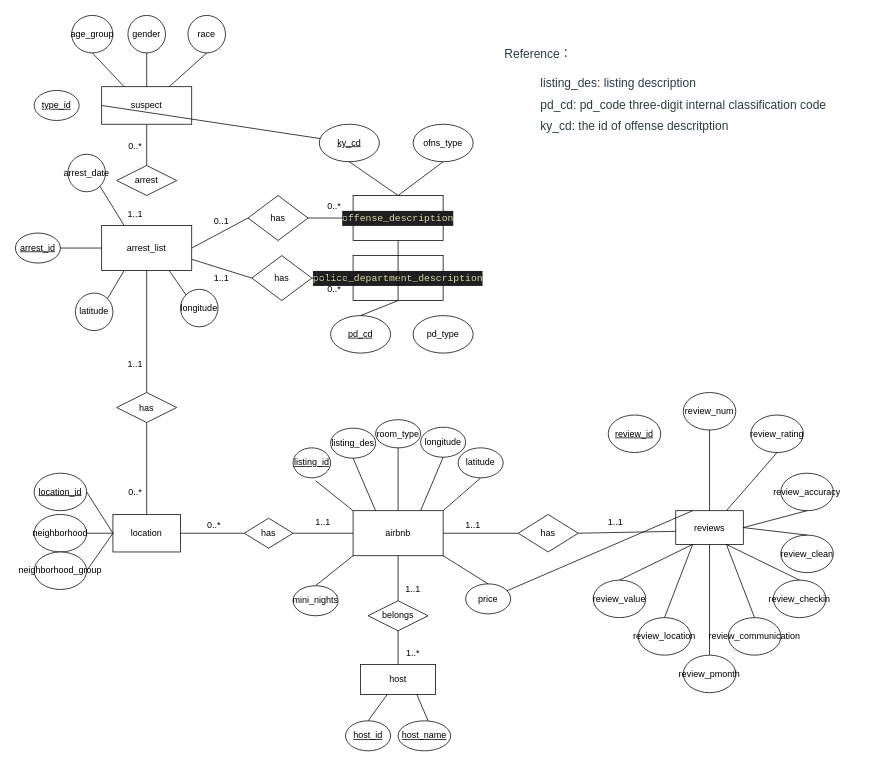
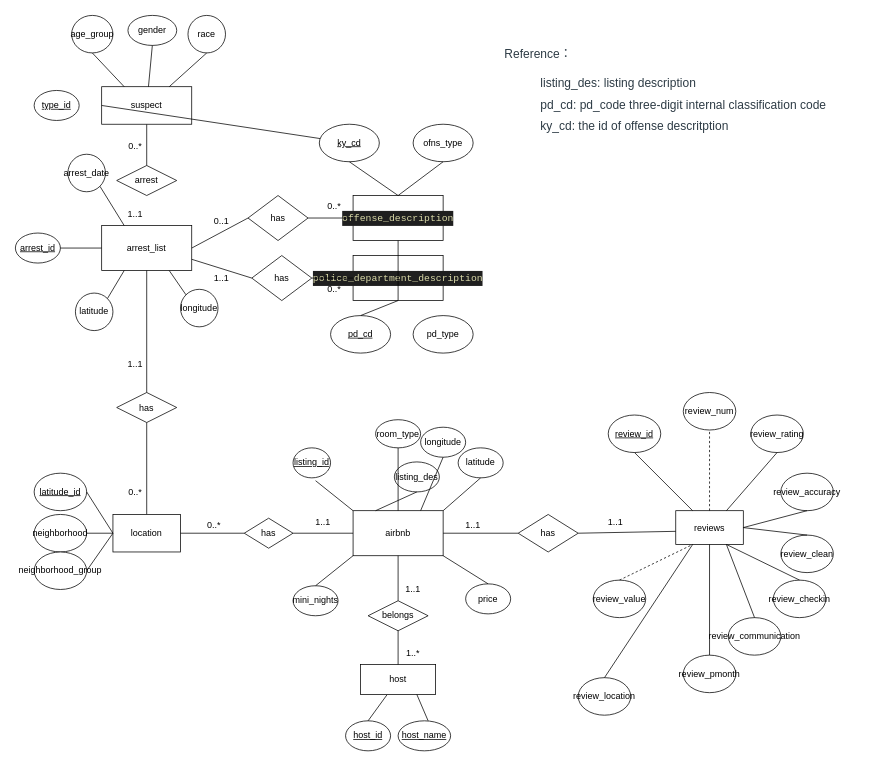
node "gender": size 38x38 -> 49x30
node "listing_des": moved (353, 443) -> (417, 477)
edge "review_num" -- "reviews": style solid -> dashed
node "location_id": label "location_id" -> "latitude_id"
edge "reviews" -- "price": now "reviews" -- "review_id"
edge "reviews" -- "review_value": style solid -> dashed
node "review_location": moved (664, 636) -> (604, 696)
